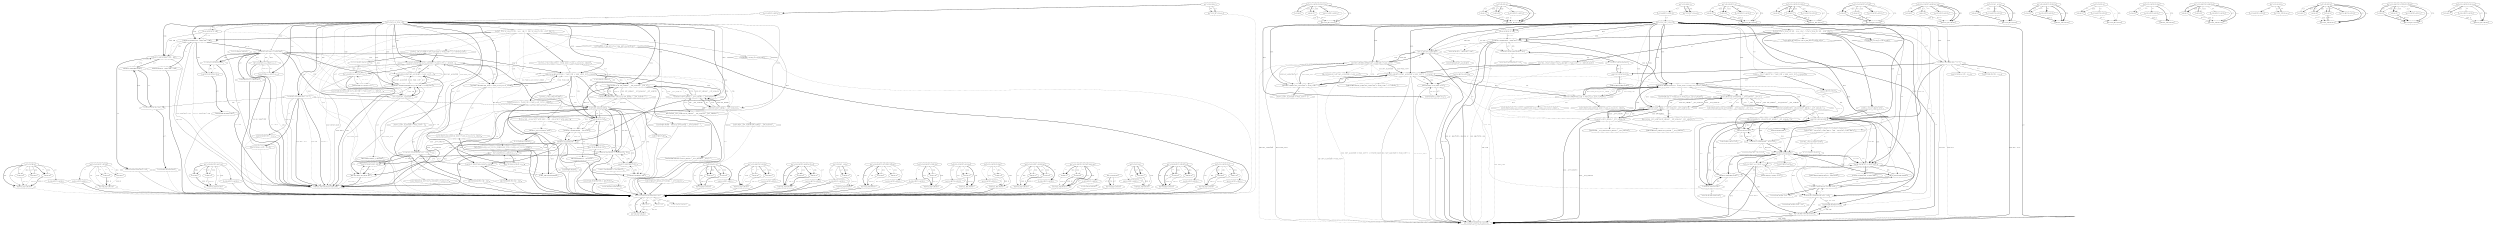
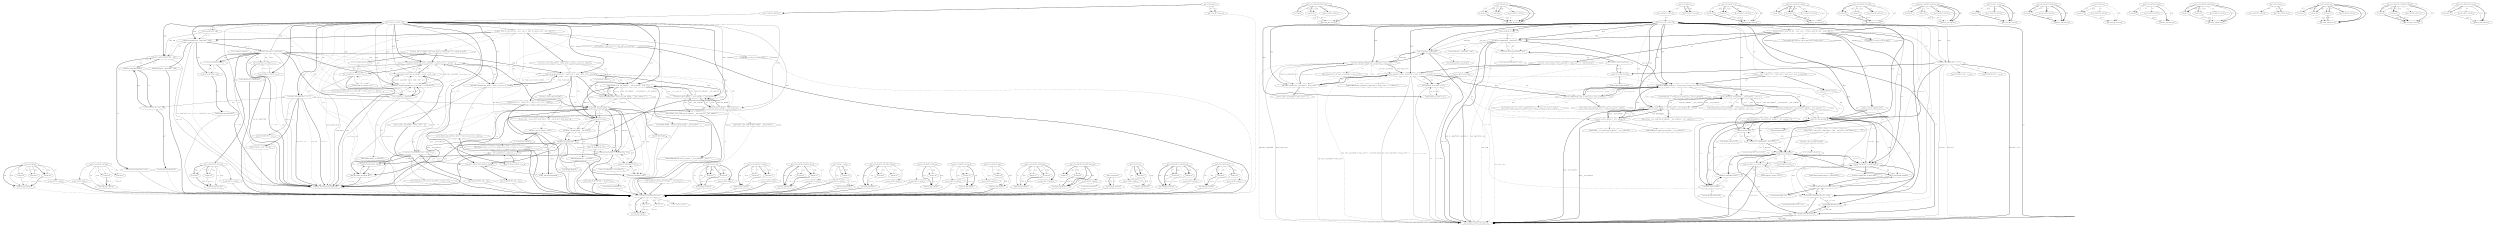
edge "(<operator>.lessThan,sz < sizeof(*info))" -> "(IDENTIFIER,sz,sz < sizeof(*info))": now "(<operator>.lessThan,sz < sizeof(*info))" -> "(METHOD,<operator>.lessThan)"
